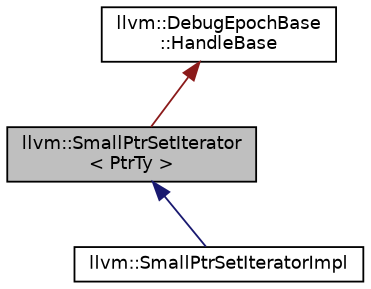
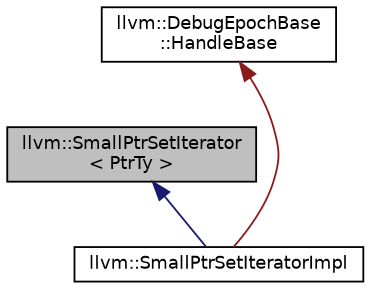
edge "llvm::SmallPtrSetIterator < PtrTy >" -> "llvm::DebugEpochBase ::HandleBase": now "llvm::SmallPtrSetIteratorImpl" -> "llvm::DebugEpochBase ::HandleBase"
